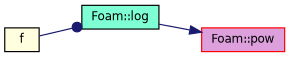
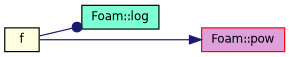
edge "Foam::log" -> "Foam::pow": now "f" -> "Foam::pow"
